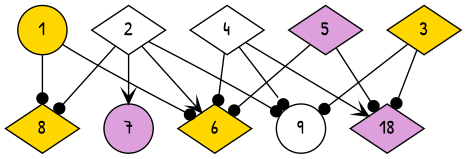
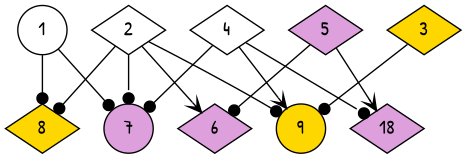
node "1": fillcolor gold -> white
edge "4" -> "6": now "4" -> "7"
edge "4" -> "9": arrowhead dot -> vee
edge "2" -> "7": arrowhead vee -> dot
edge "3" -> "18": removed
edge "5" -> "18": arrowhead dot -> vee
edge "4" -> "18": arrowhead vee -> dot
edge "1" -> "6": now "1" -> "7"
node "6": fillcolor gold -> plum
node "9": fillcolor white -> gold
